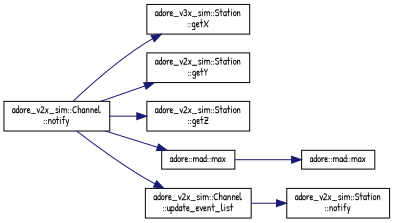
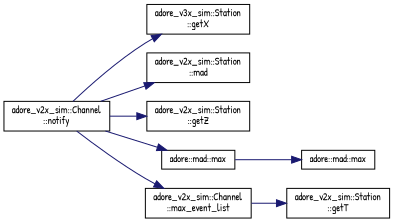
node "adore_v2x_sim::Station ::getY": label "adore_v2x_sim::Station ::getY" -> "adore_v2x_sim::Station ::mad"
node "adore_v2x_sim::Channel ::update_event_list": label "adore_v2x_sim::Channel ::update_event_list" -> "adore_v2x_sim::Channel ::max_event_list"
node "adore_v2x_sim::Station ::notify": label "adore_v2x_sim::Station ::notify" -> "adore_v2x_sim::Station ::getT"
